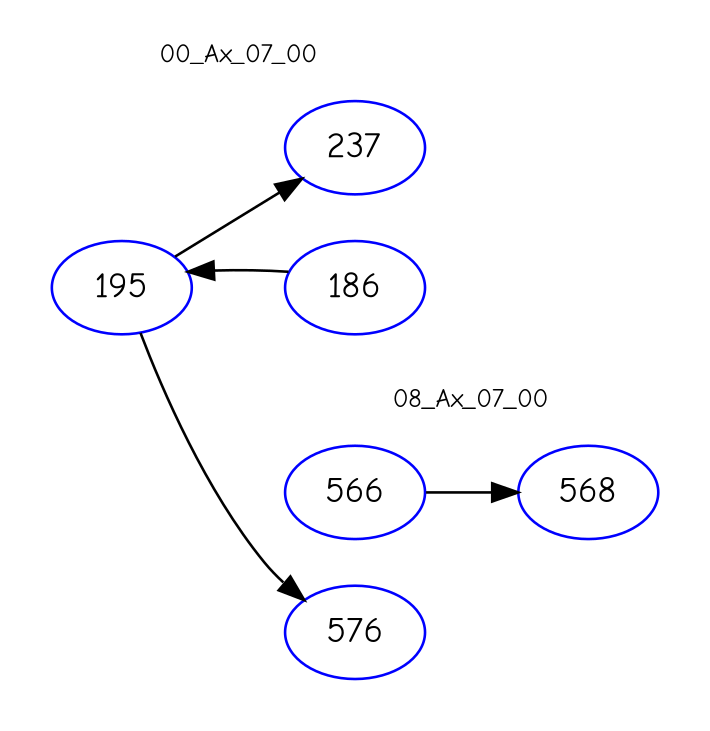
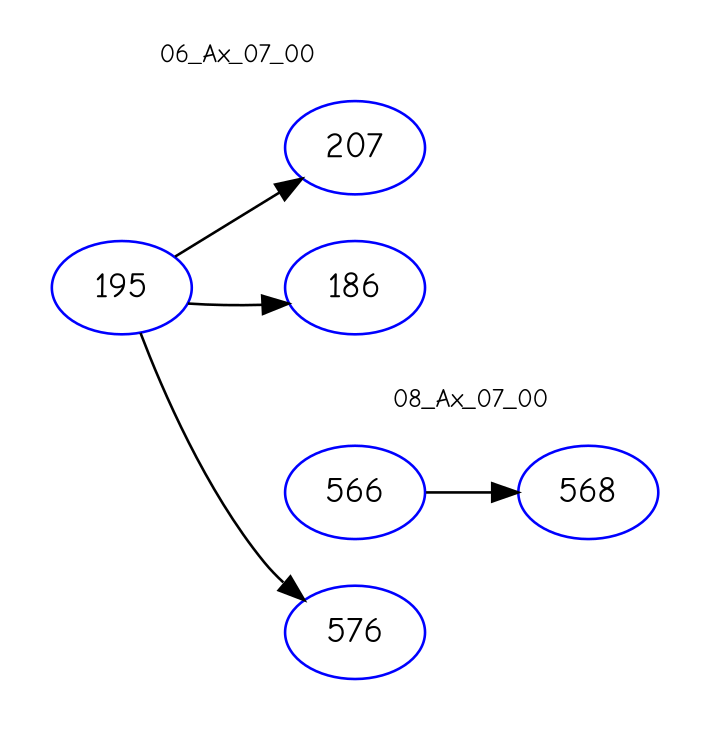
cluster "00_Ax_07_00": label "00_Ax_07_00" -> "06_Ax_07_00"
node "237": label "237" -> "207"
edge "186" -> "195": reversed
